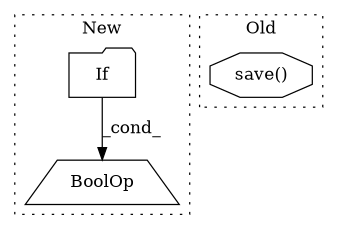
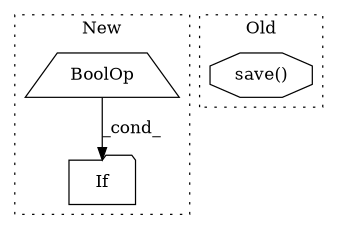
edge "If" -> "BoolOp": reversed
